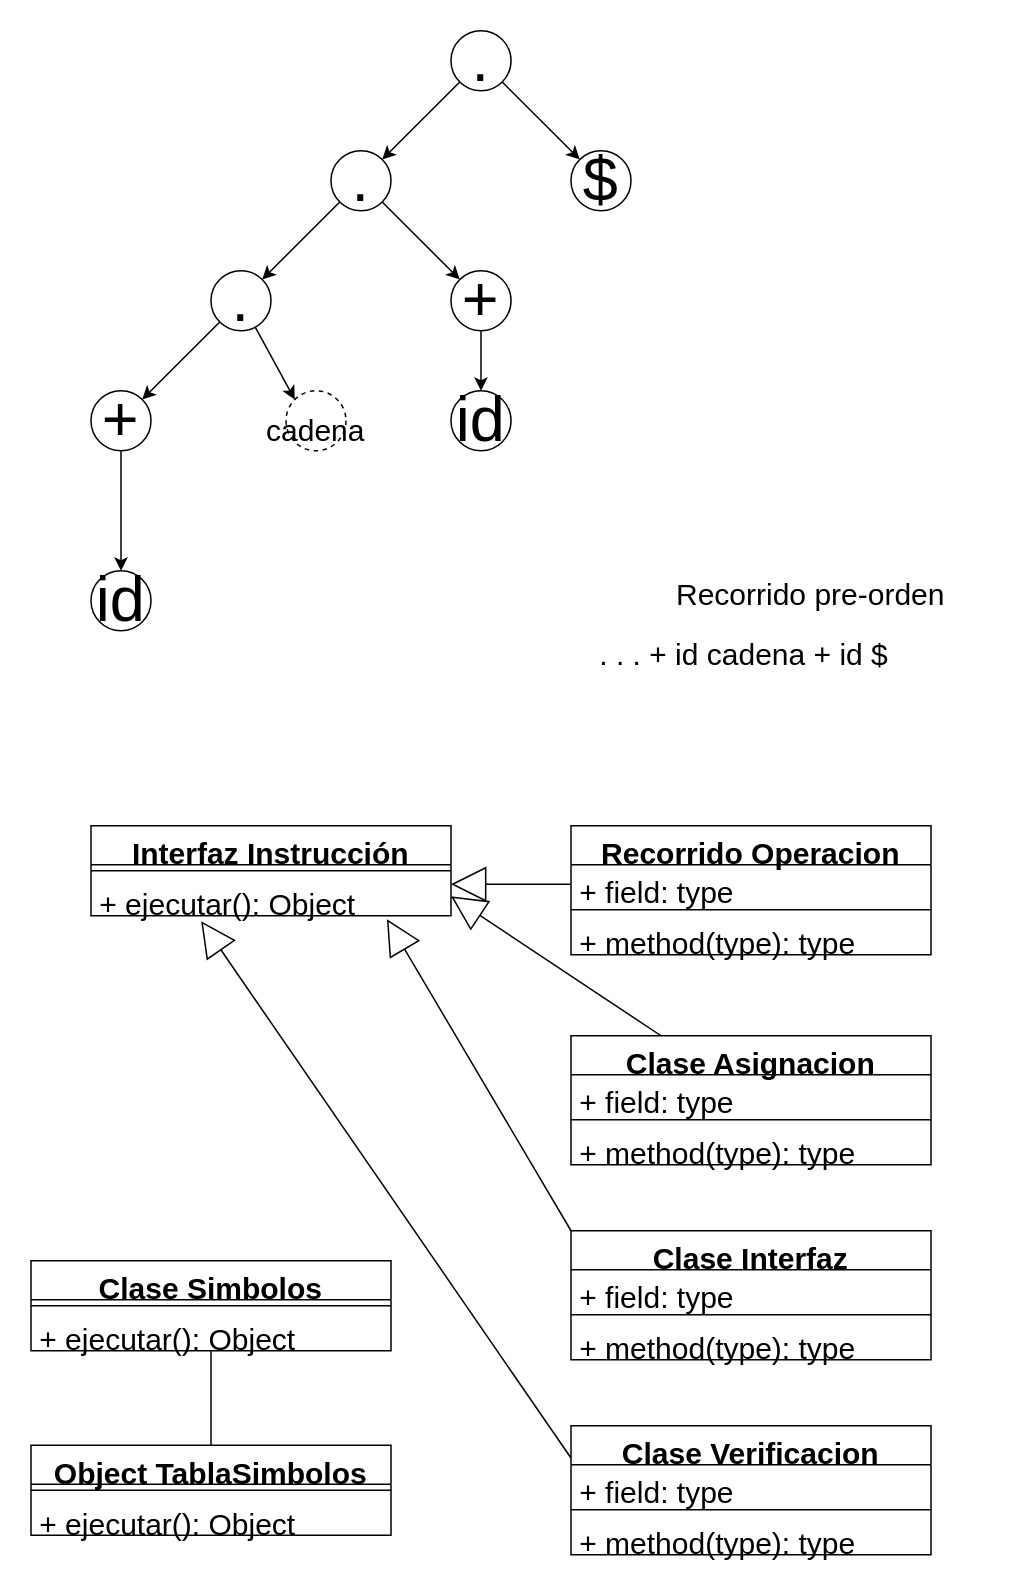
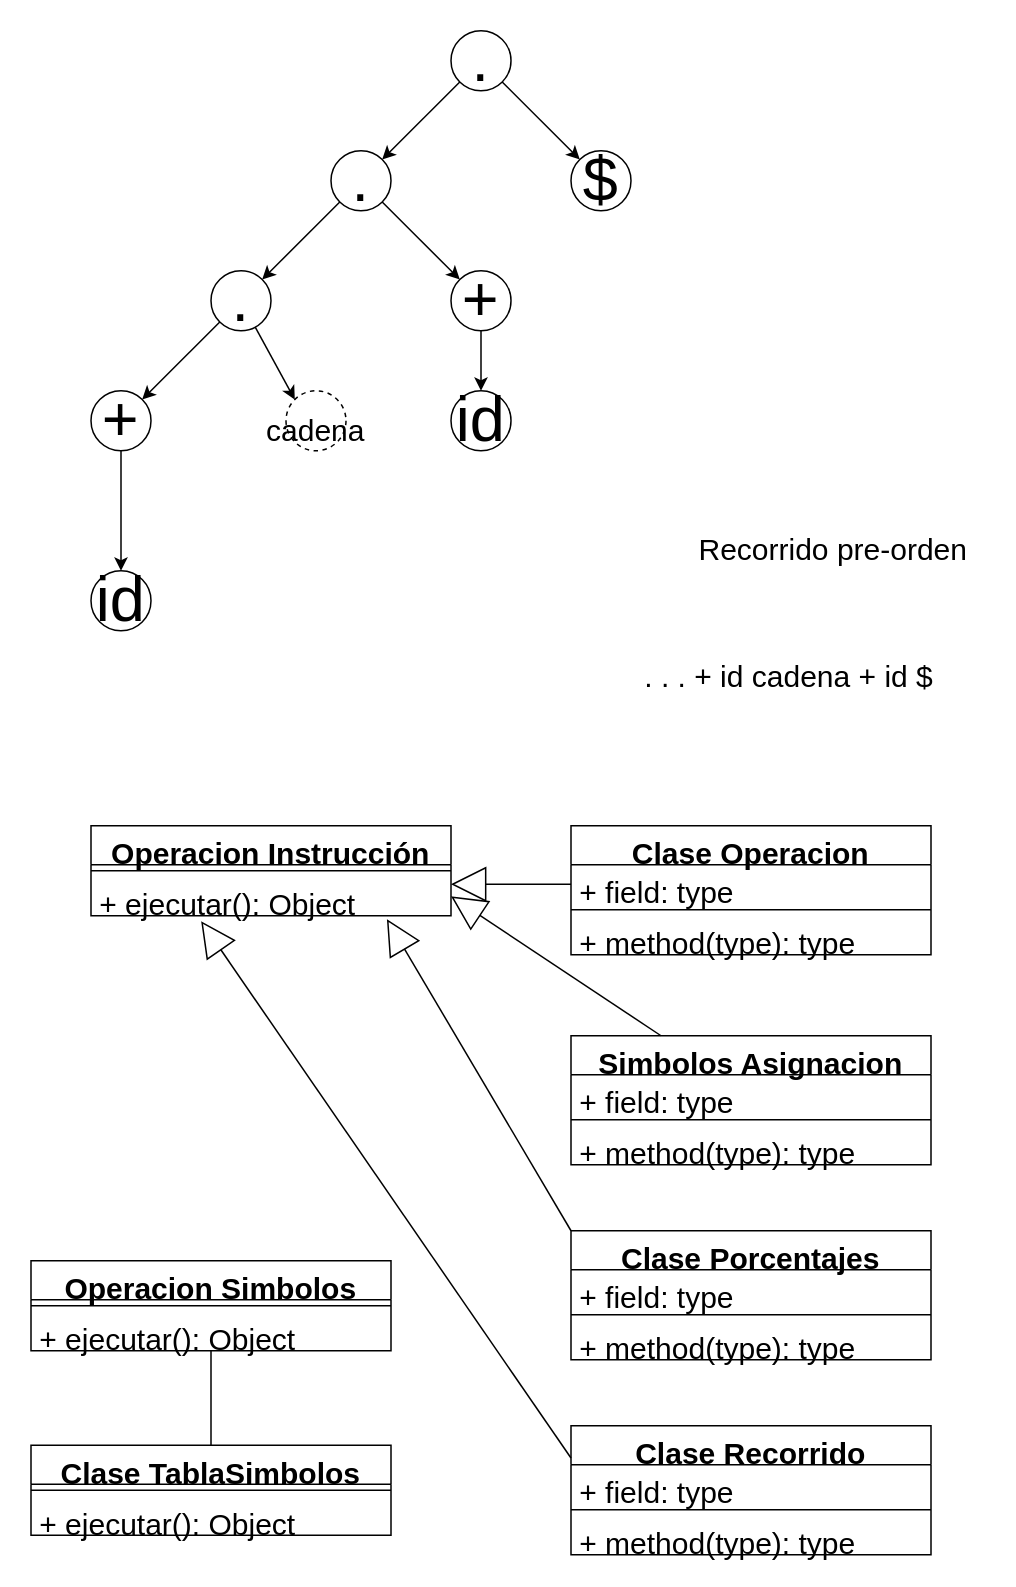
node "Recorrido pre-orden": moved (811, 593) -> (833, 548)
node ". . . + id cadena + id $": moved (743, 653) -> (788, 676)
node "Interfaz Instrucción": label "Interfaz Instrucción" -> "Operacion Instrucción"
node "Recorrido Operacion": label "Recorrido Operacion" -> "Clase Operacion"
node "Clase Asignacion": label "Clase Asignacion" -> "Simbolos Asignacion"
node "Clase Interfaz": label "Clase Interfaz" -> "Clase Porcentajes"
node "Clase Simbolos": label "Clase Simbolos" -> "Operacion Simbolos"
node "Clase Verificacion": label "Clase Verificacion" -> "Clase Recorrido"
node "Object TablaSimbolos": label "Object TablaSimbolos" -> "Clase TablaSimbolos"
